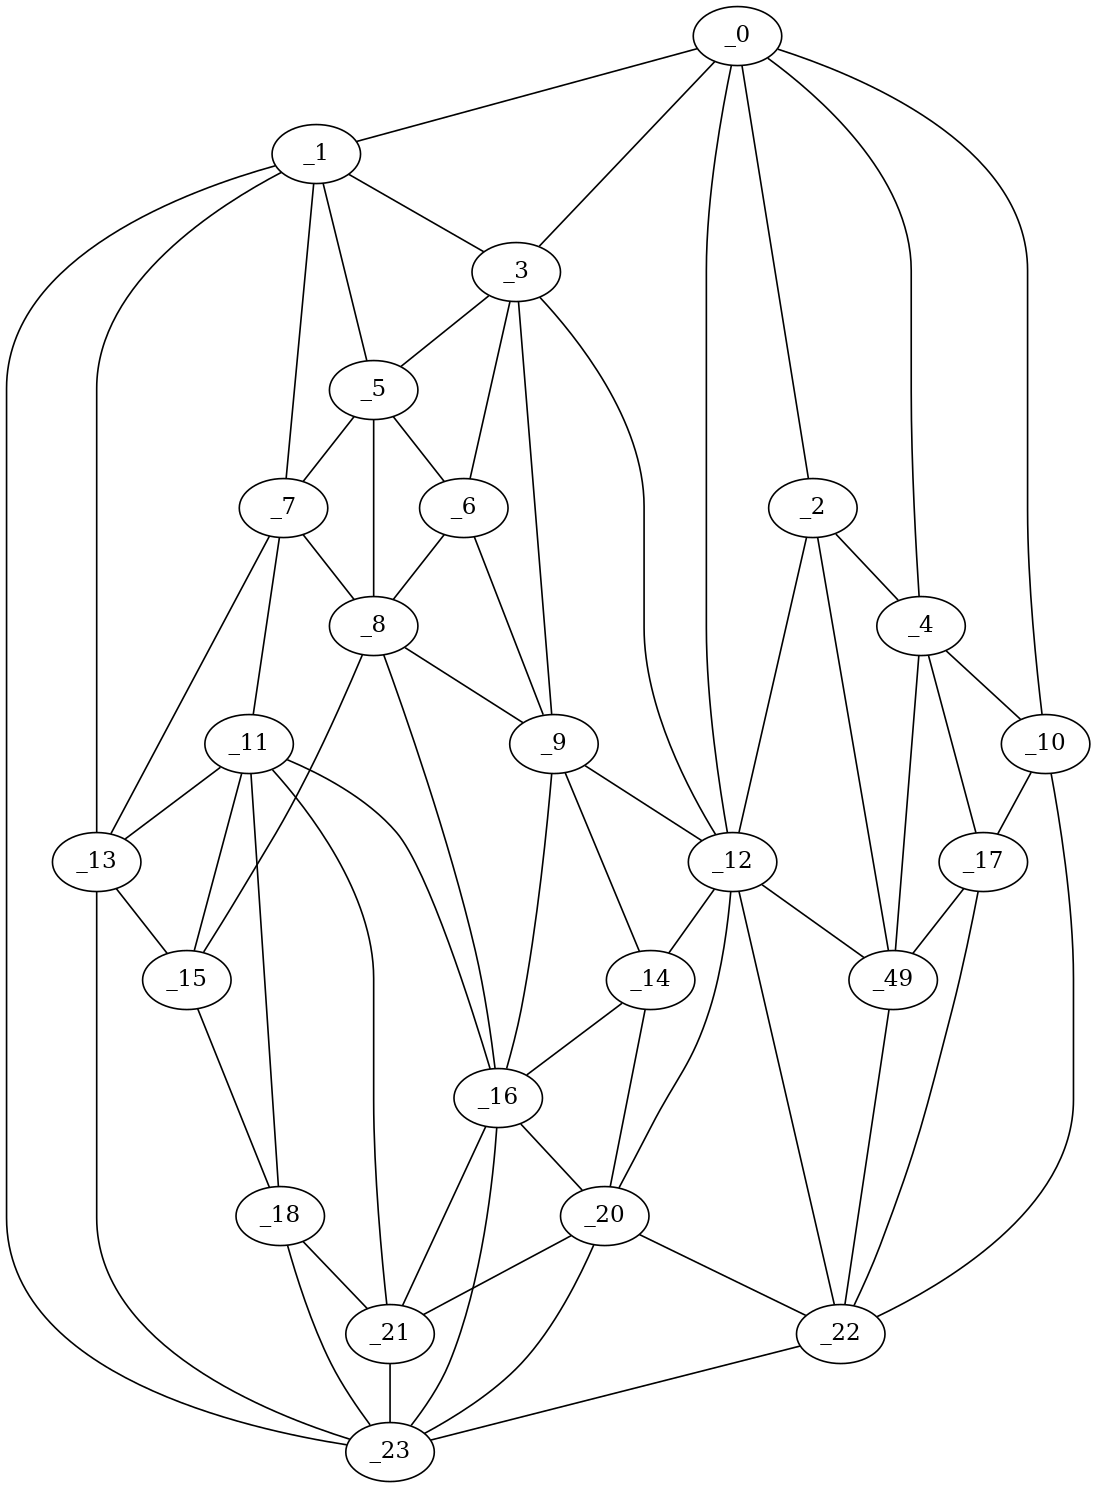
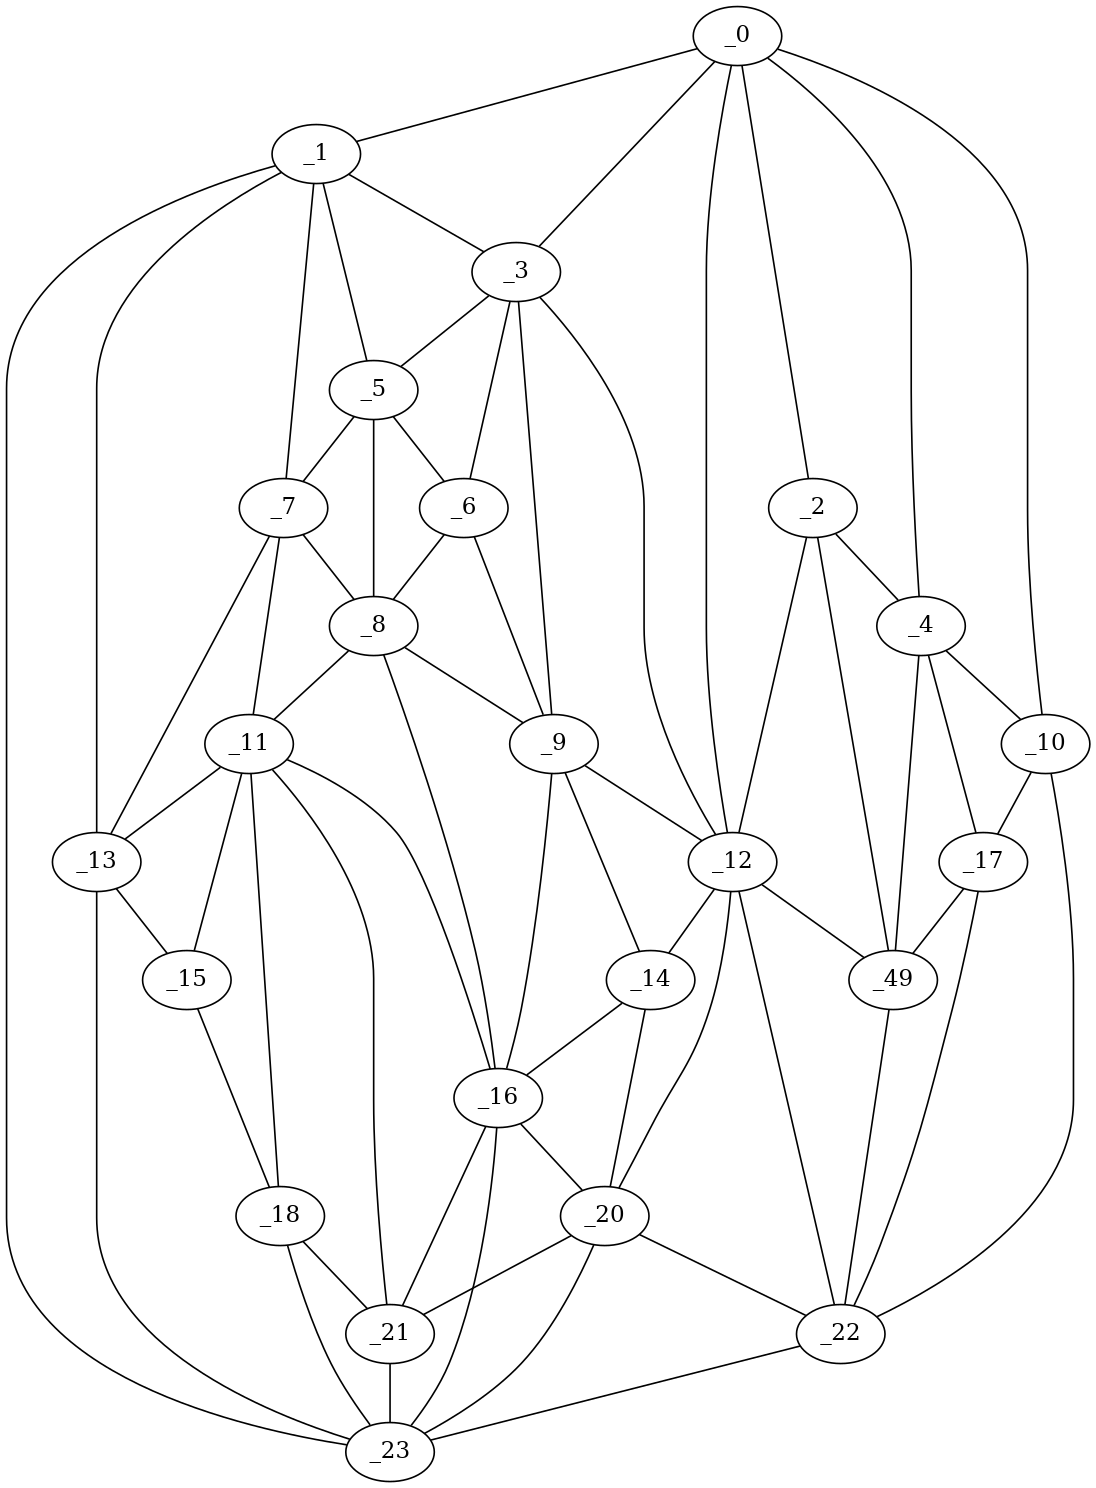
edge "_8" -- "_15": now "_8" -- "_11"
